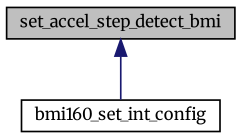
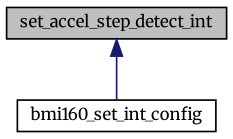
node "set_accel_step_detect_bmi": label "set_accel_step_detect_bmi" -> "set_accel_step_detect_int"
